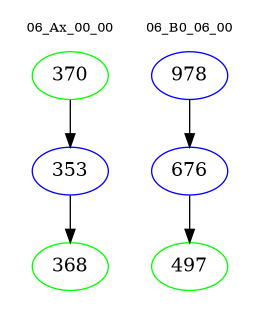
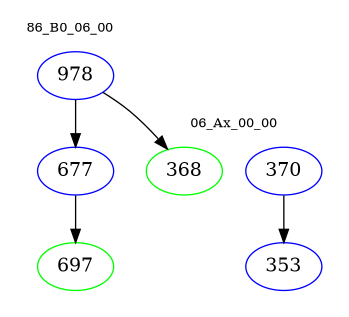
cluster "06_B0_06_00": label "06_B0_06_00" -> "86_B0_06_00"
node "370": color green -> blue
node "676": label "676" -> "677"
edge "353" -> "368": now "978" -> "368"
node "497": label "497" -> "697"
